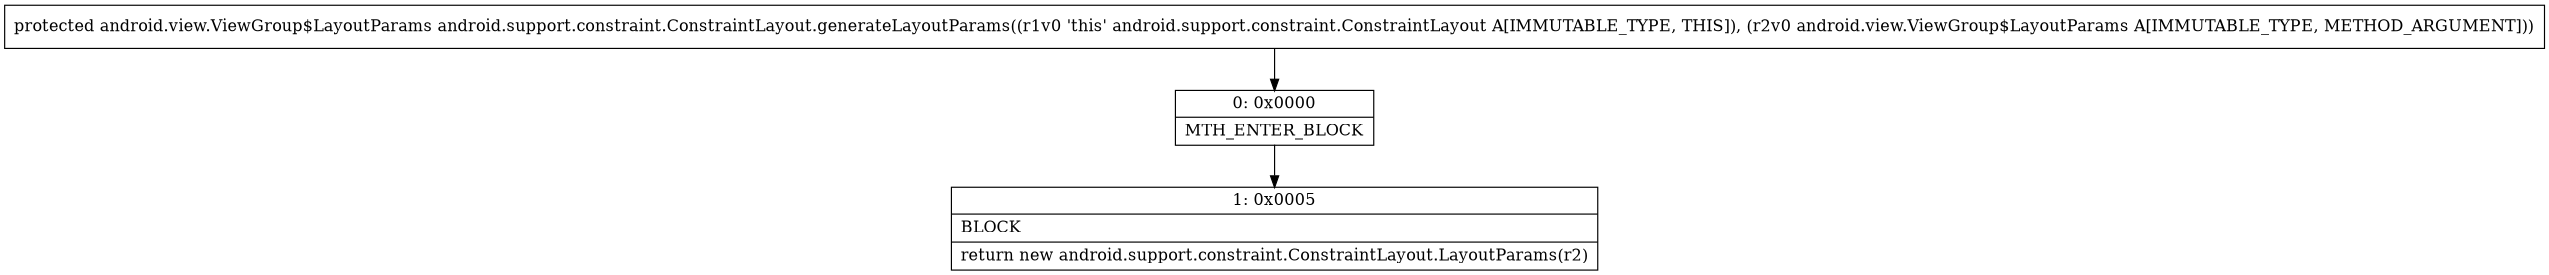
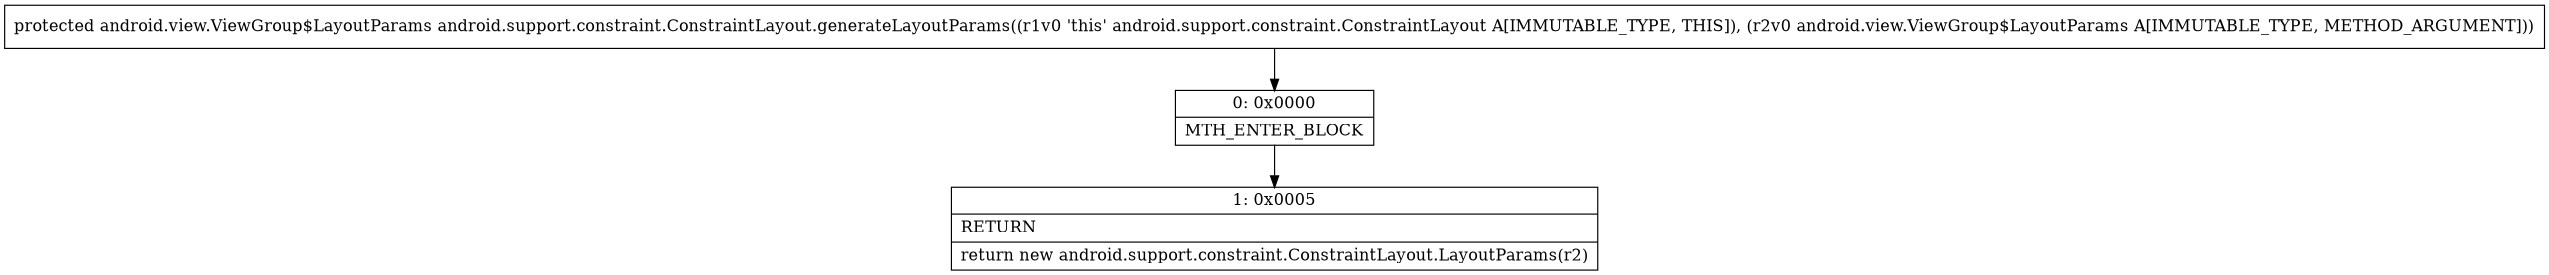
node "1: 0x0005": text "BLOCK" -> "RETURN"
